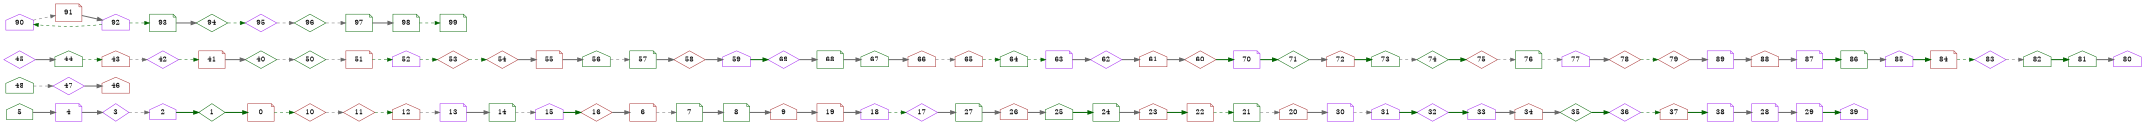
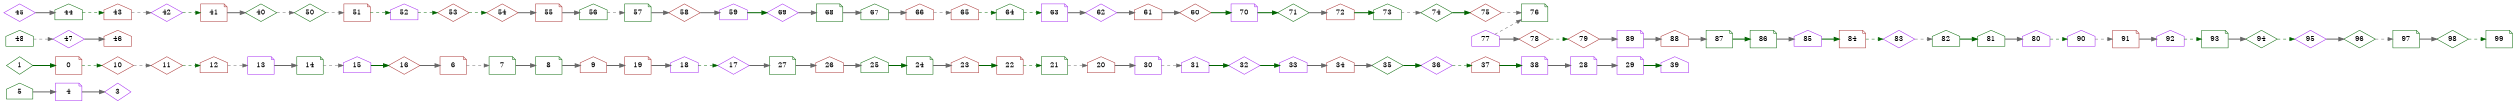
edge "95" -> "96": style dashed -> bold
node "98": shape note -> diamond
edge "92" -> "90": now "80" -> "90"
edge "76" -> "77": reversed
node "87": color purple -> darkgreen
node "2": removed
